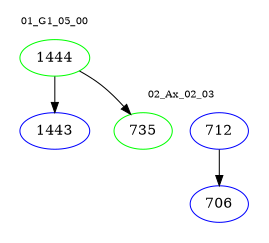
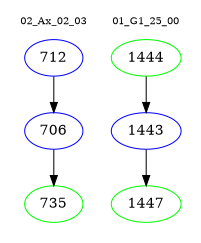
cluster "01_G1_05_00": label "01_G1_05_00" -> "01_G1_25_00"
edge "1444" -> "735": now "706" -> "735"
node "1447": added
